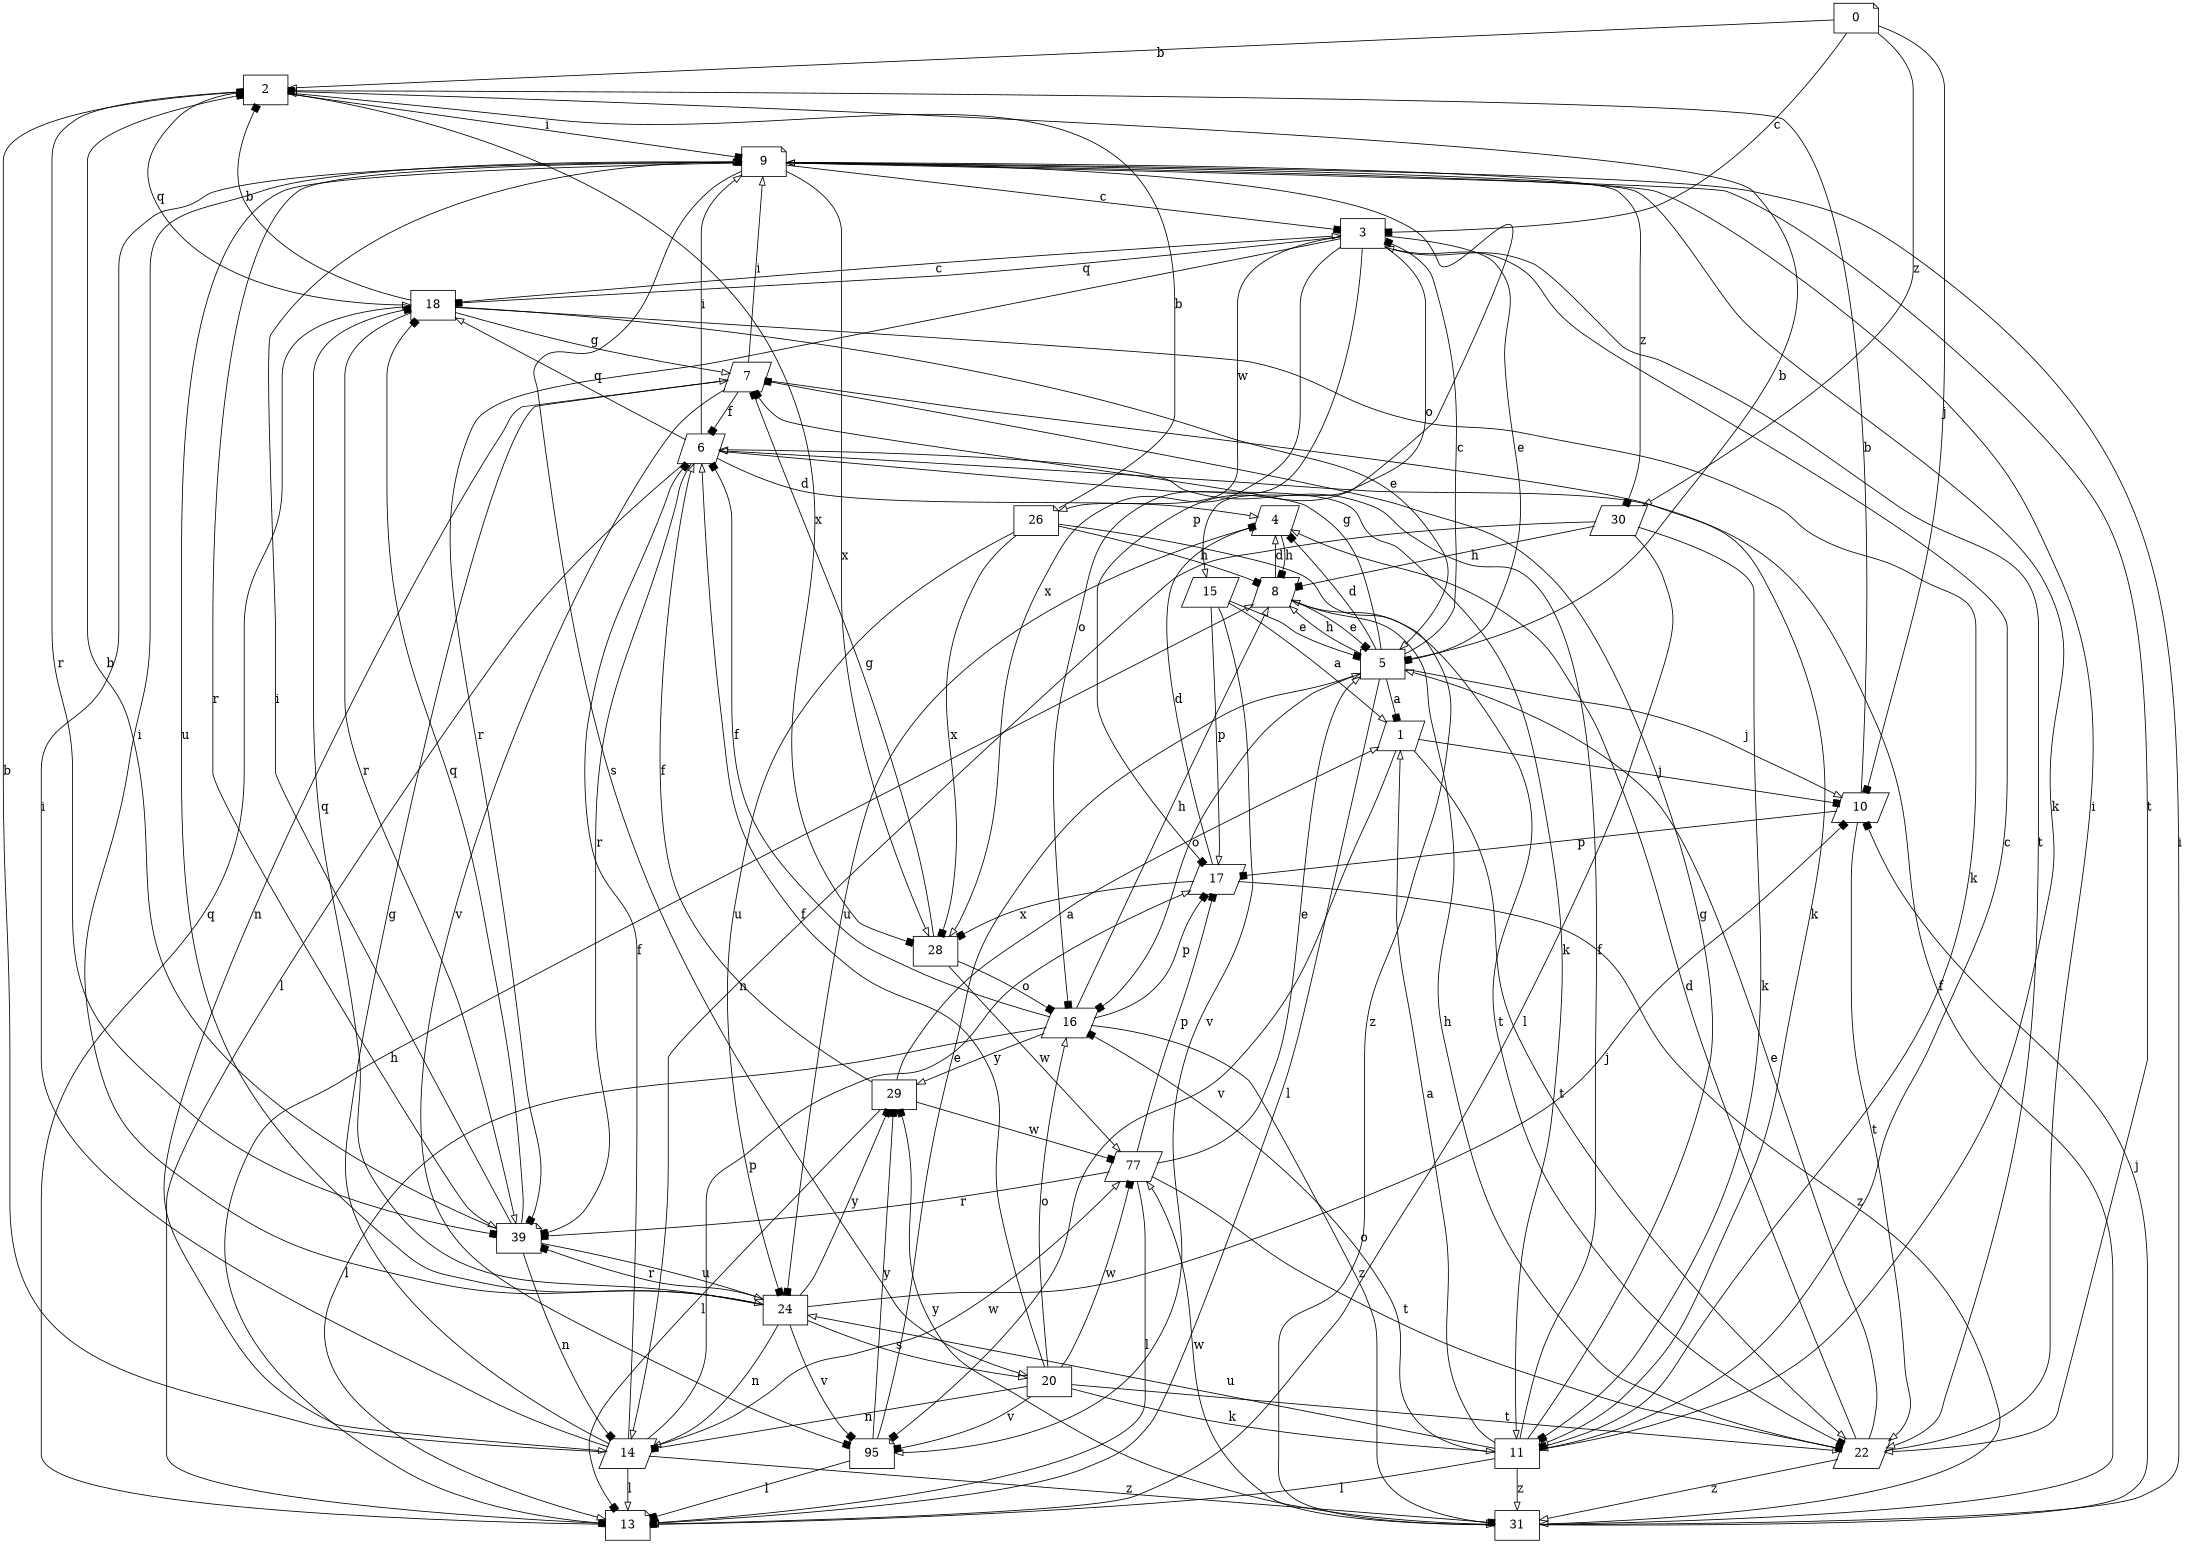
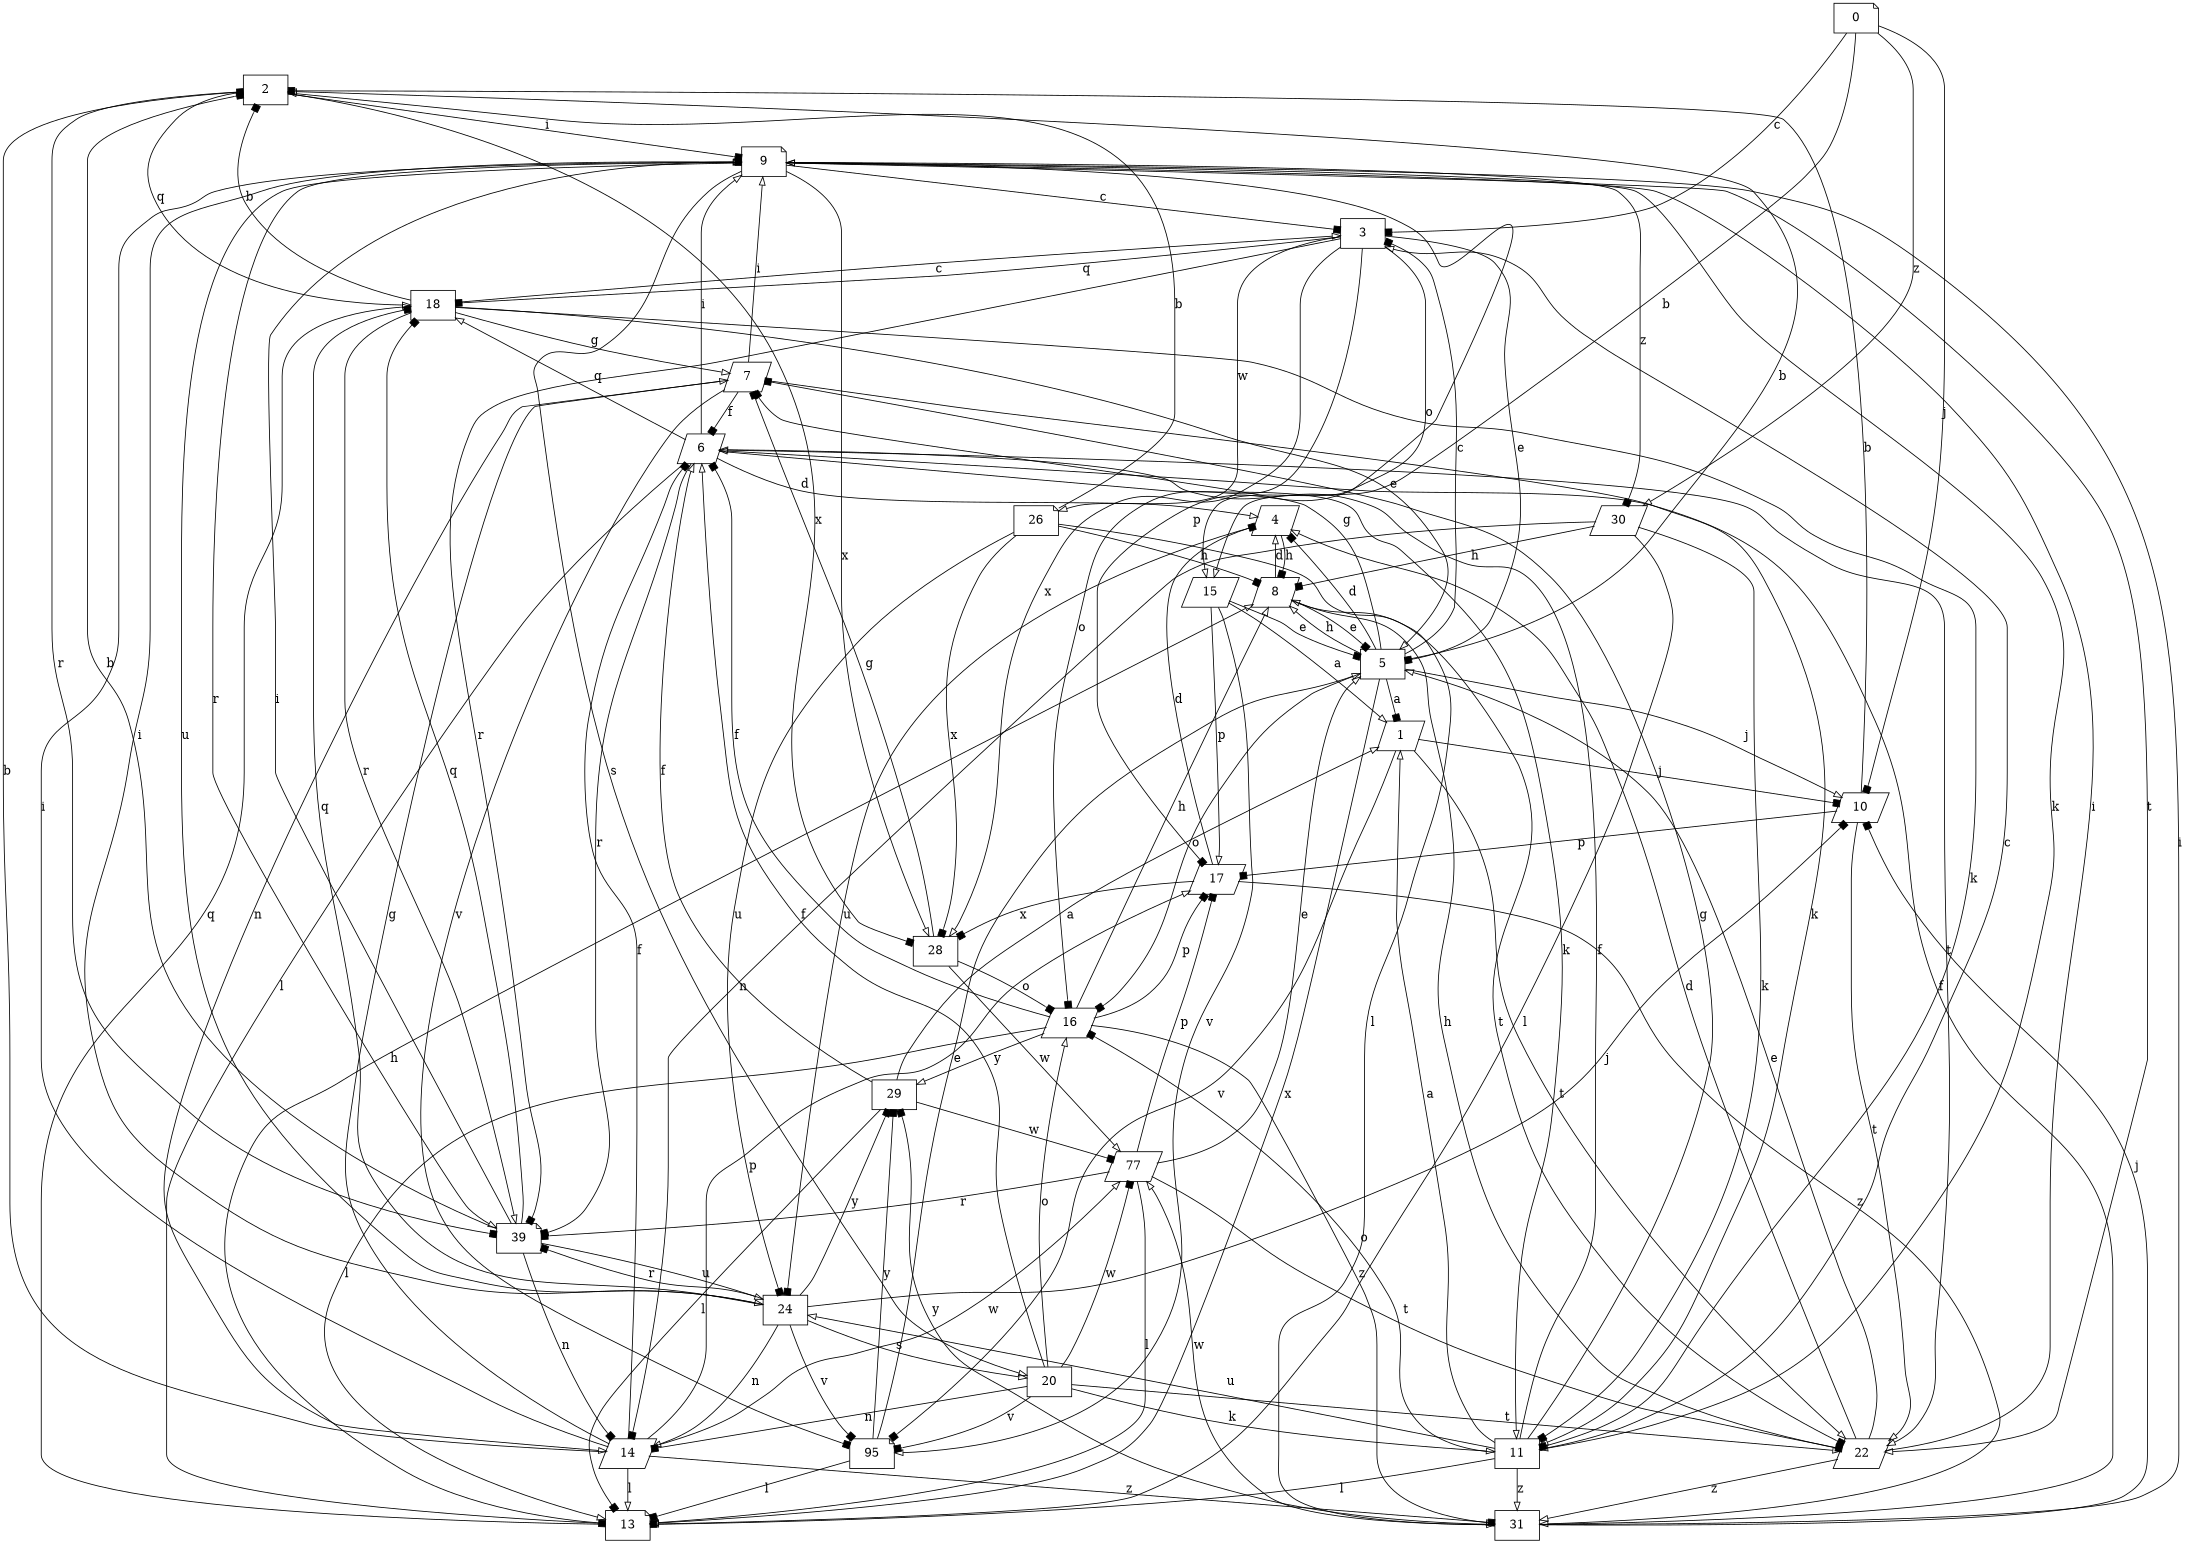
edge "0" -> "2": now "0" -> "15"
edge "3" -> "22": now "6" -> "22"
edge "30" -> "14": arrowhead onormal -> box
edge "26" -> "31": label "z" -> "l"
edge "5" -> "13": label "l" -> "x"
